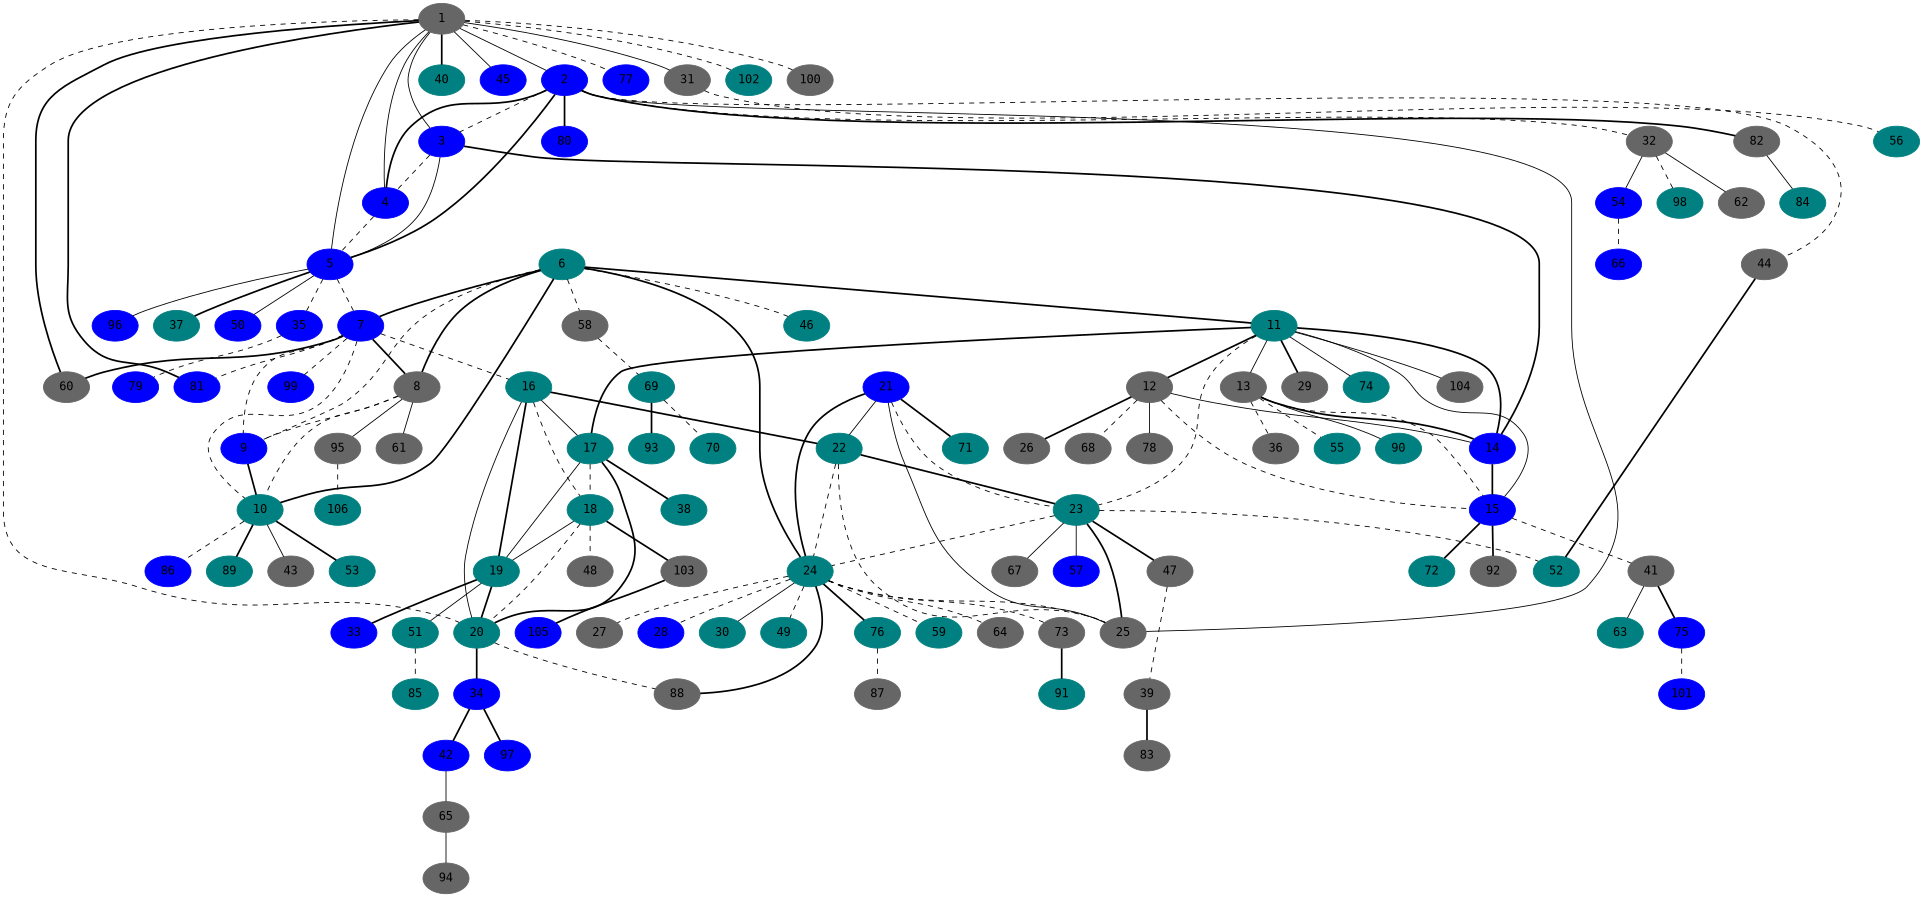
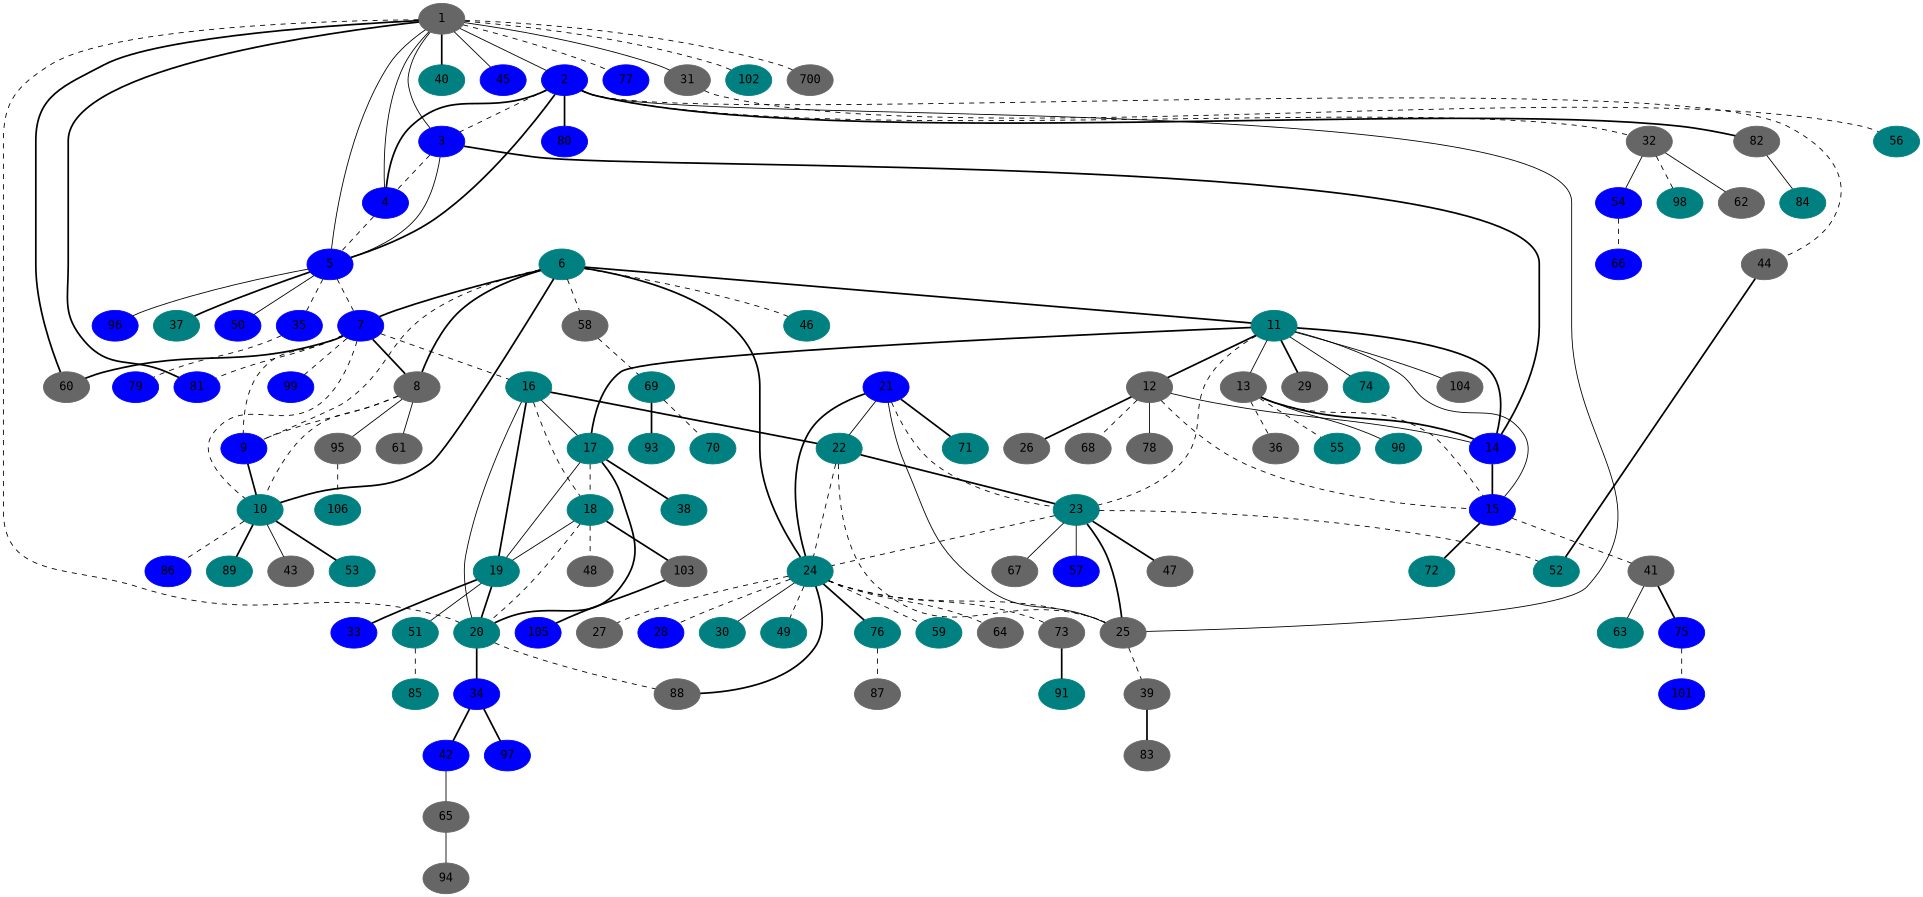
node "100": label "100" -> "700"
node "92": removed
edge "47" -- "39": now "25" -- "39"
